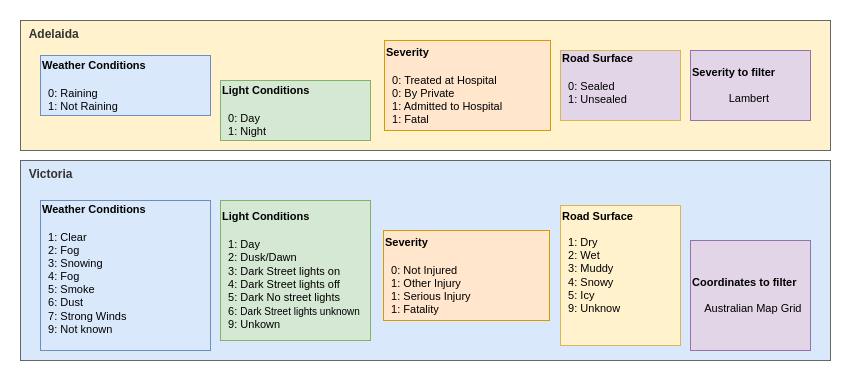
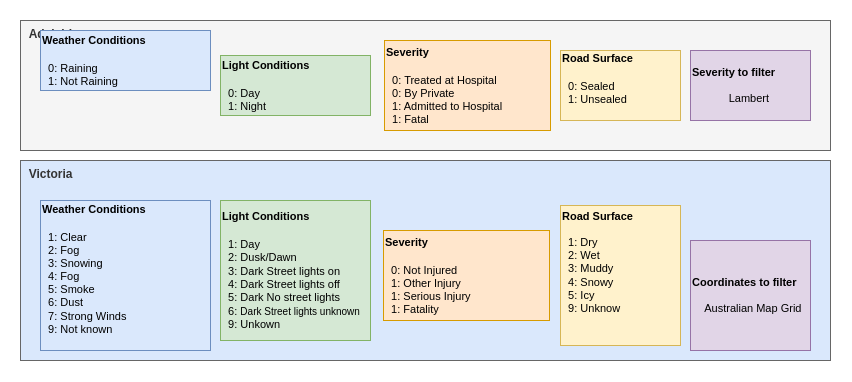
node "Adelaida": fillcolor #fff2cc -> #f5f5f5
node "Weather Conditions 0: Raining 1: Not Raining": moved (126, 86) -> (126, 61)
node "Road Surface 0: Sealed 1: Unsealed": fillcolor #e1d5e7 -> #fff2cc
node "Light Conditions 0: Day 1: Night": moved (296, 111) -> (296, 86)
